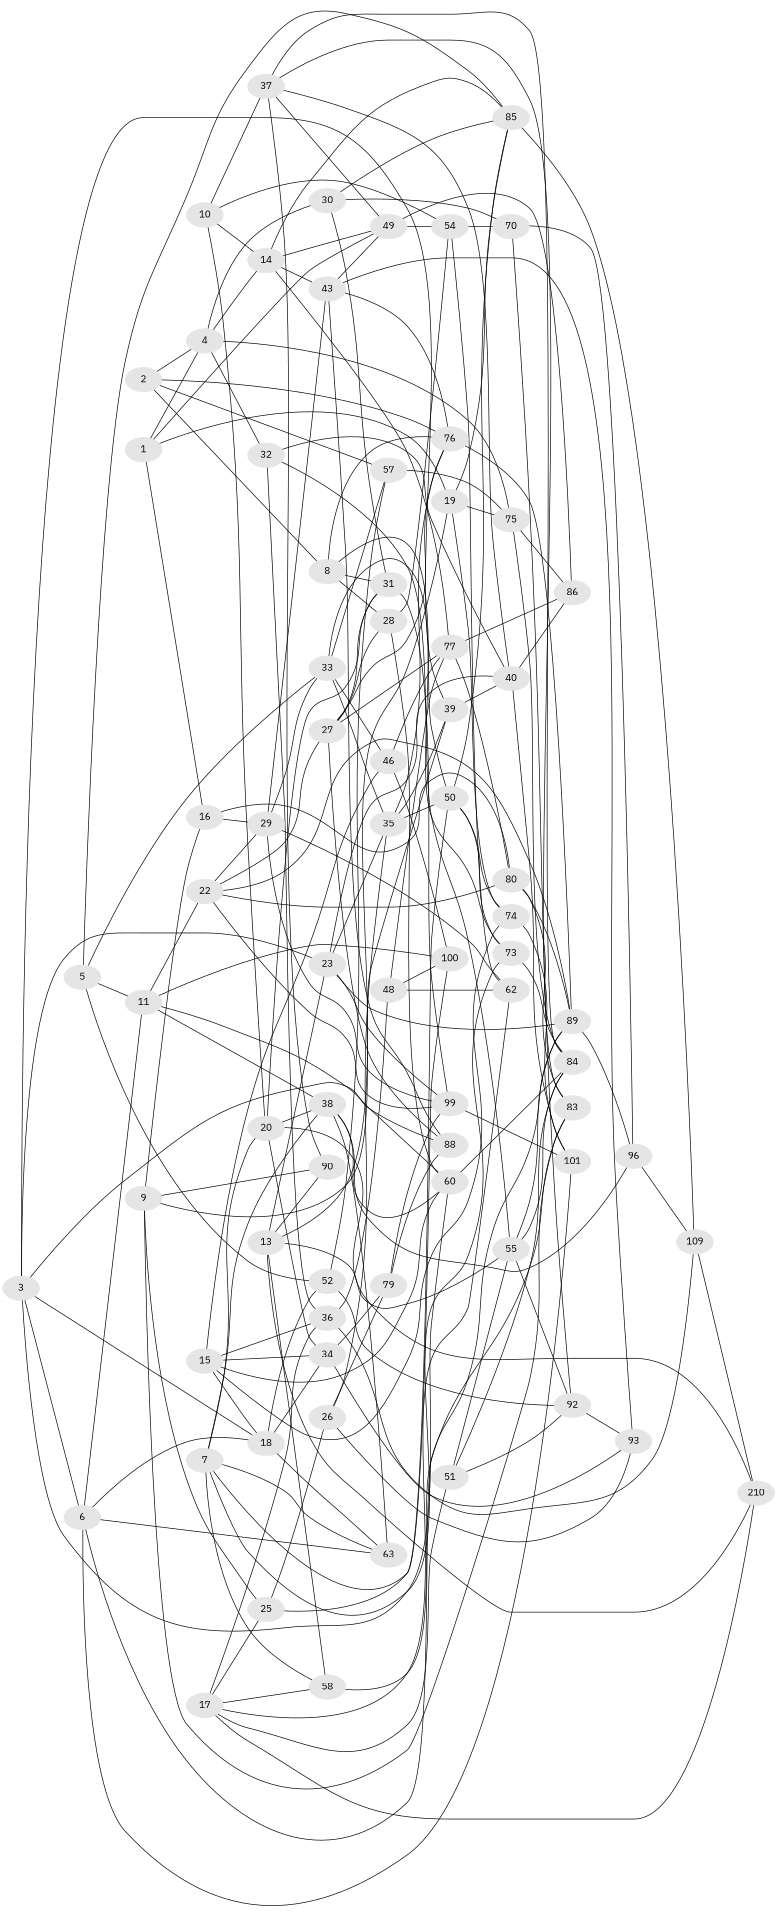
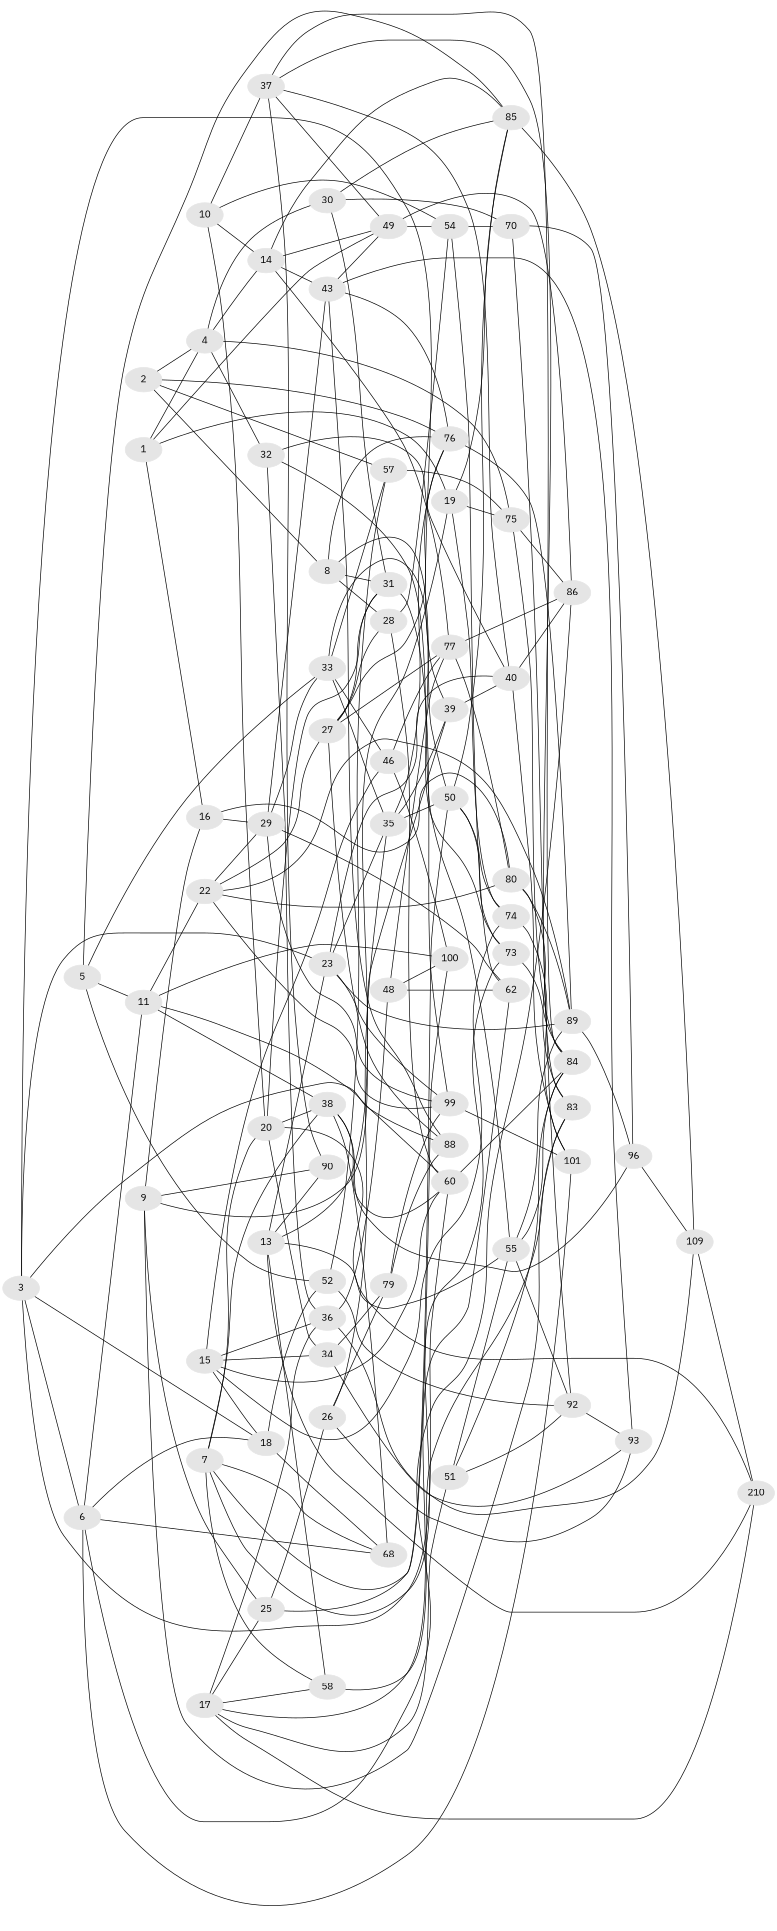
edge "34" -- "18": removed
node "63": label "63" -> "68"
edge "89" -- "6": now "86" -- "6"
